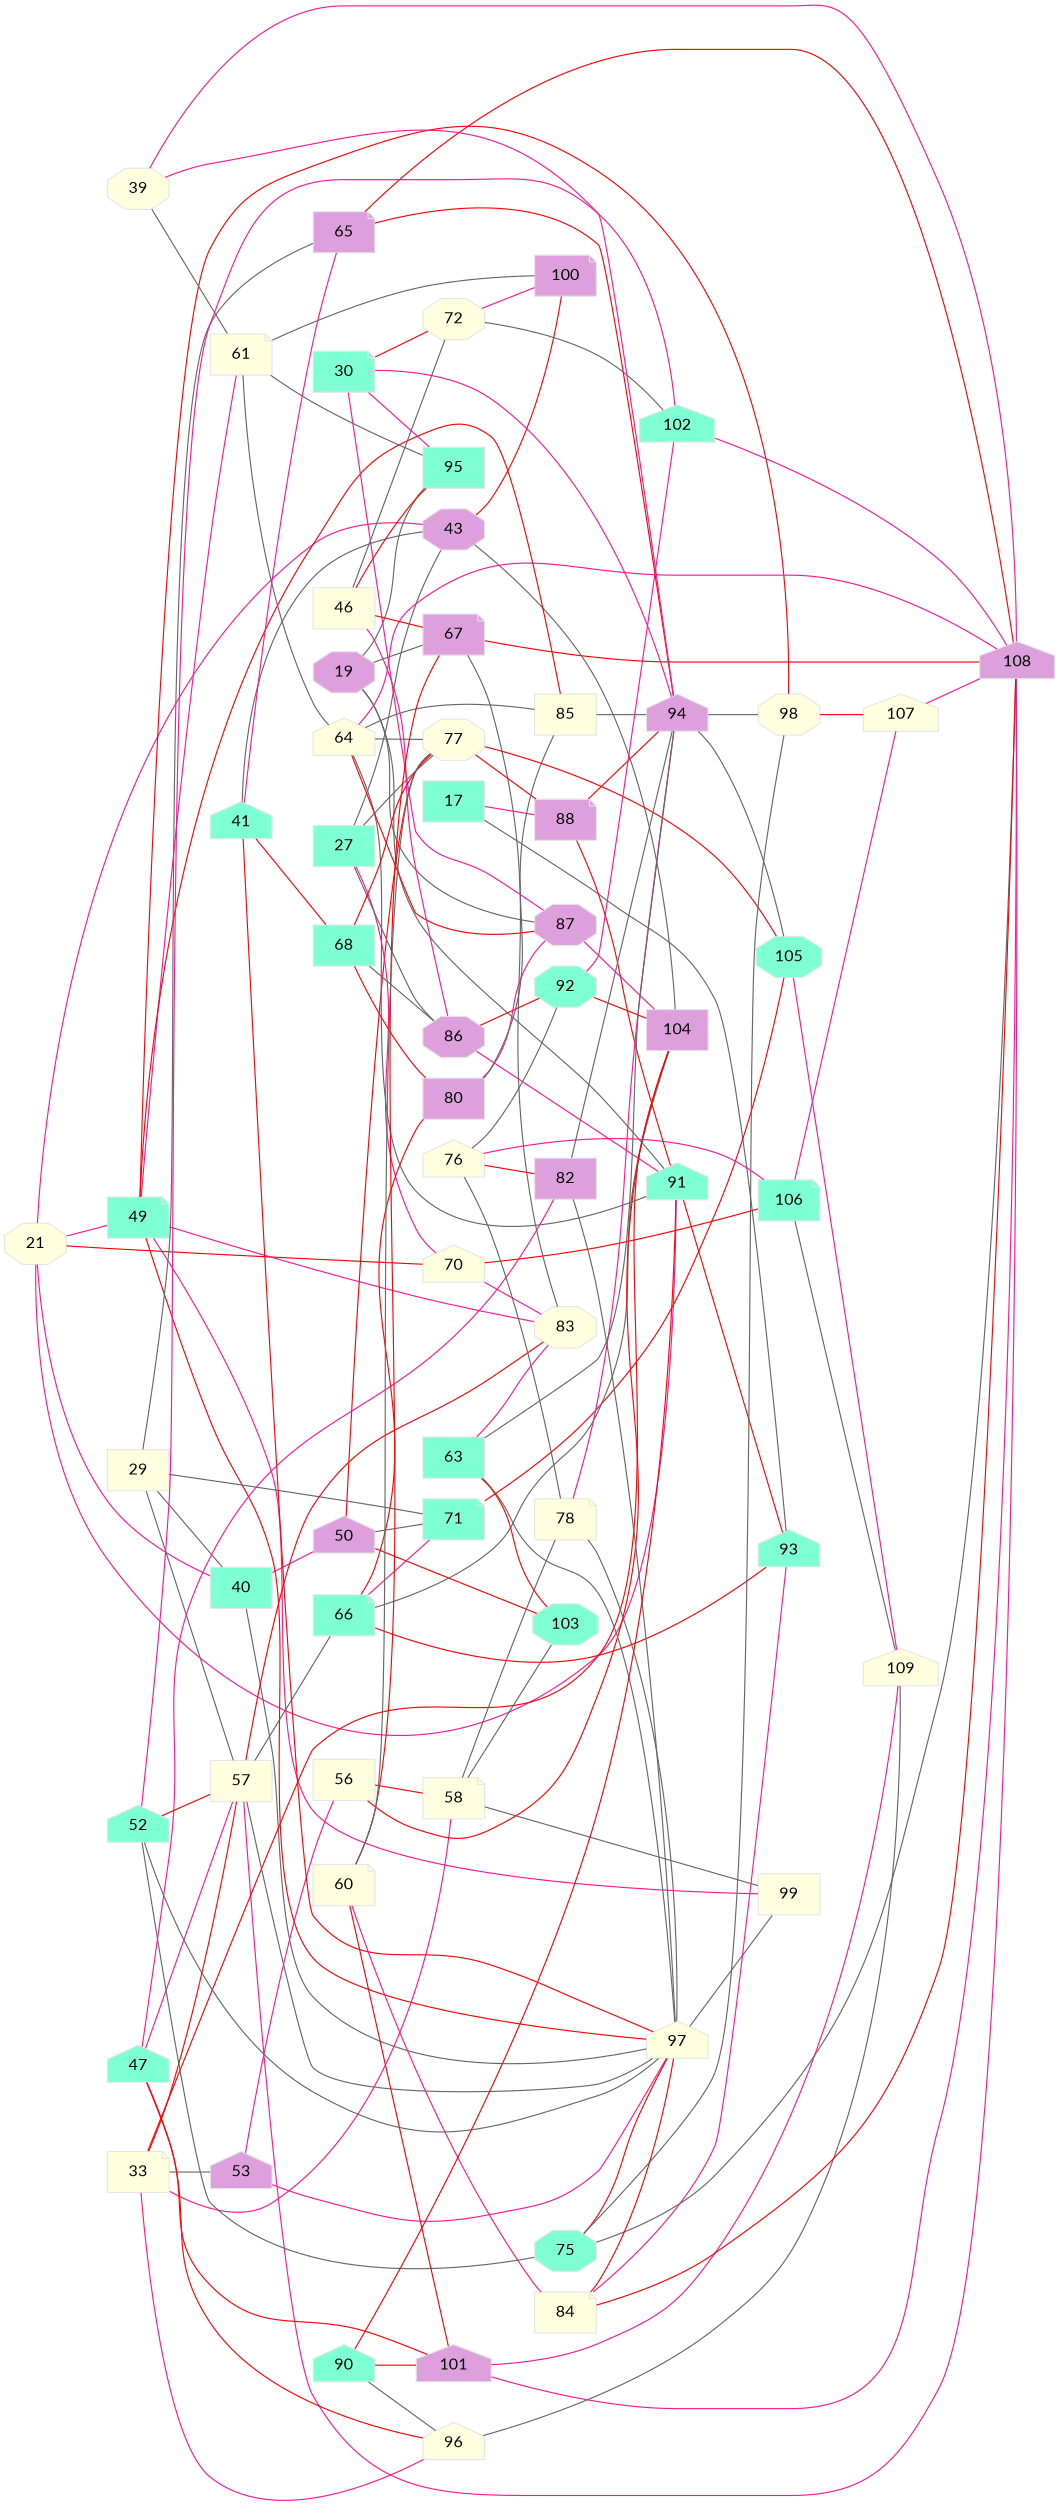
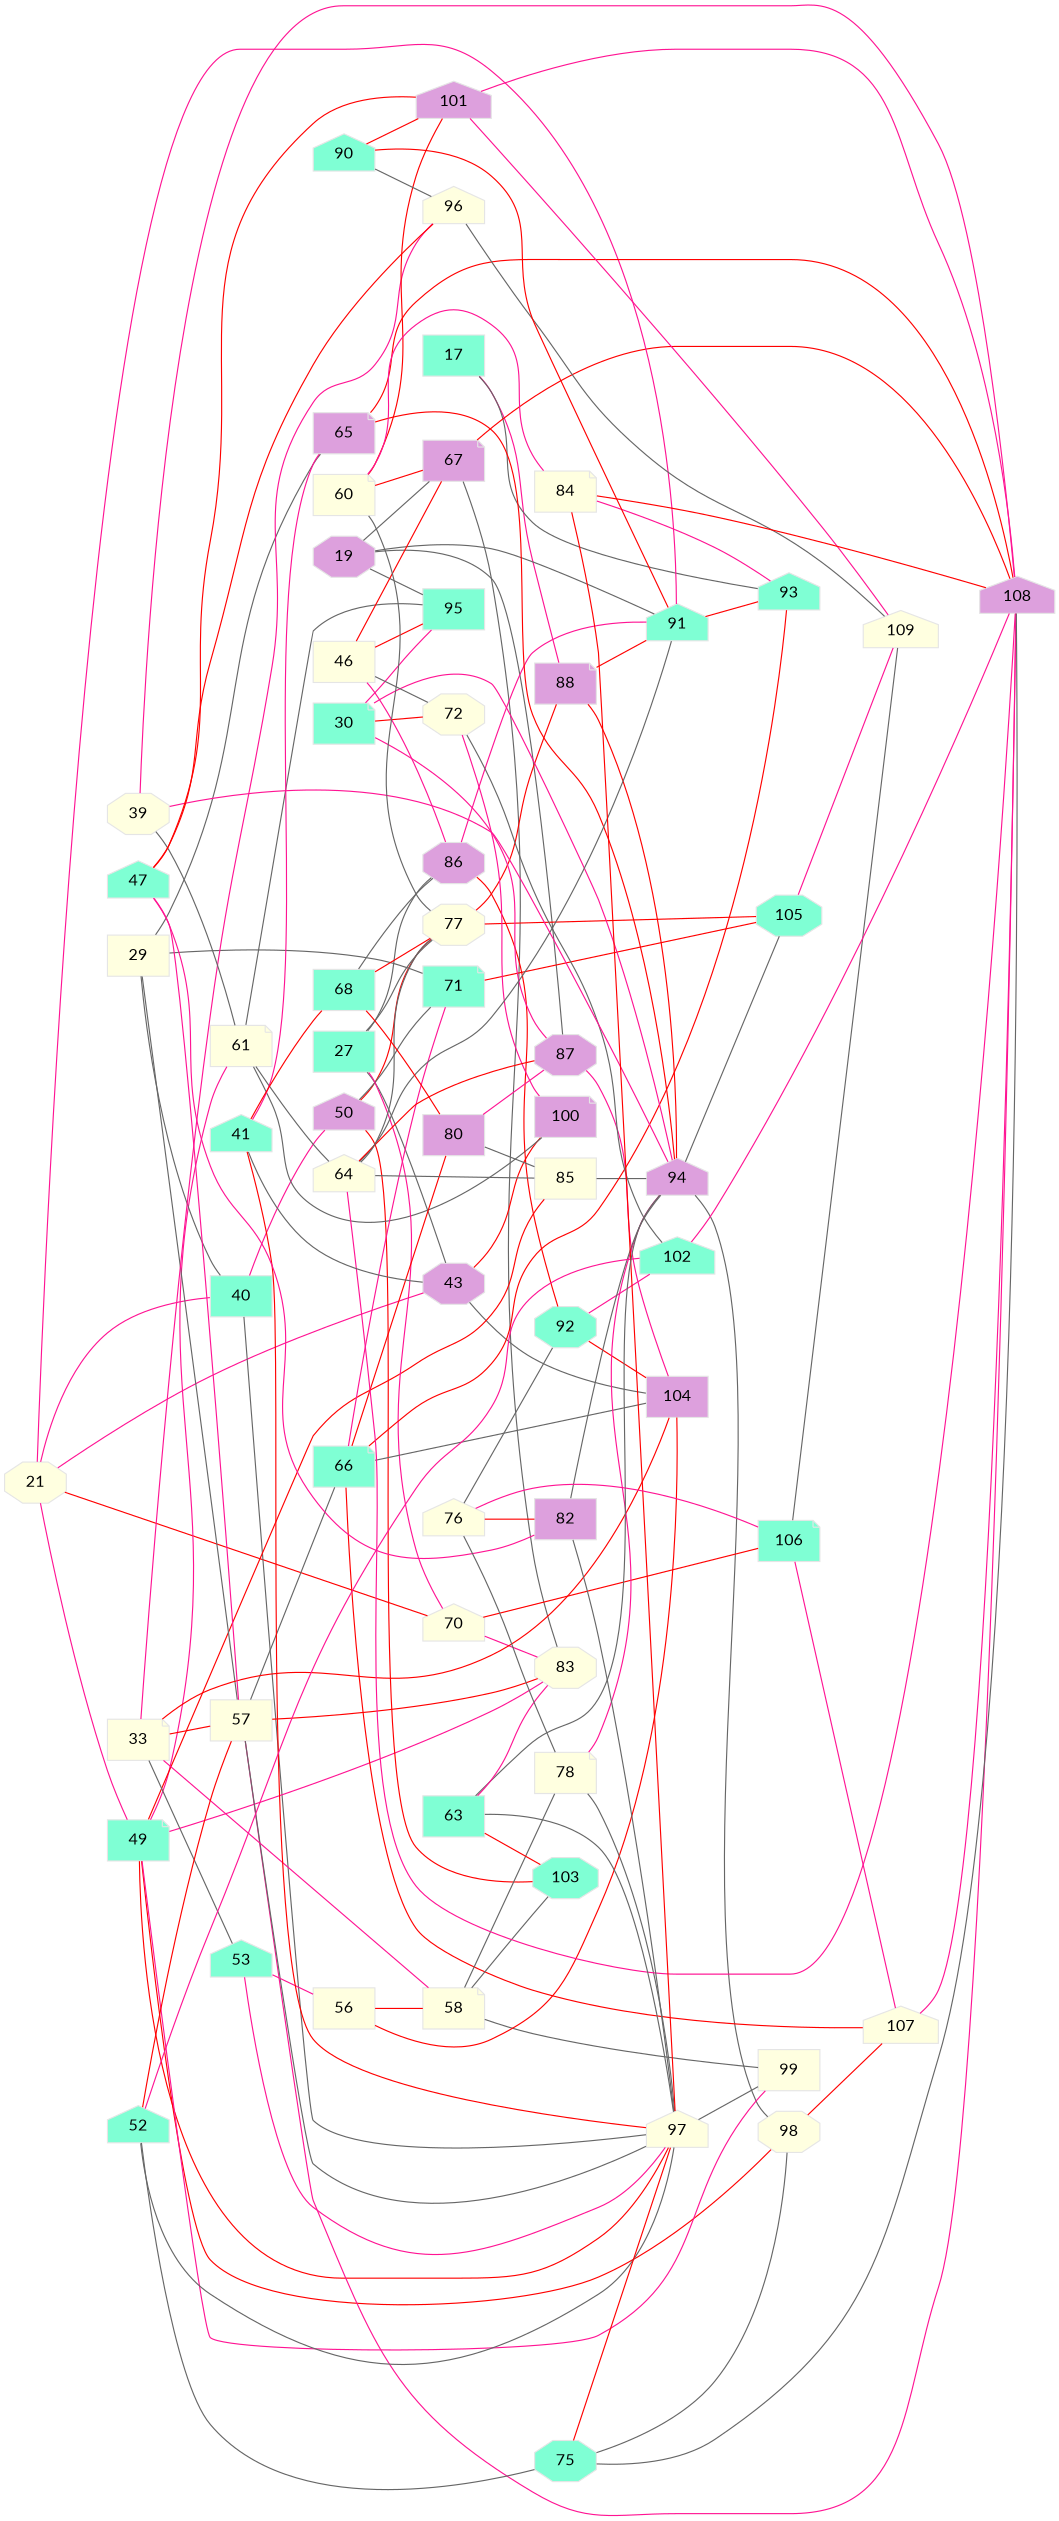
edge "66" -- "107": added
node "53": fillcolor plum -> aquamarine
